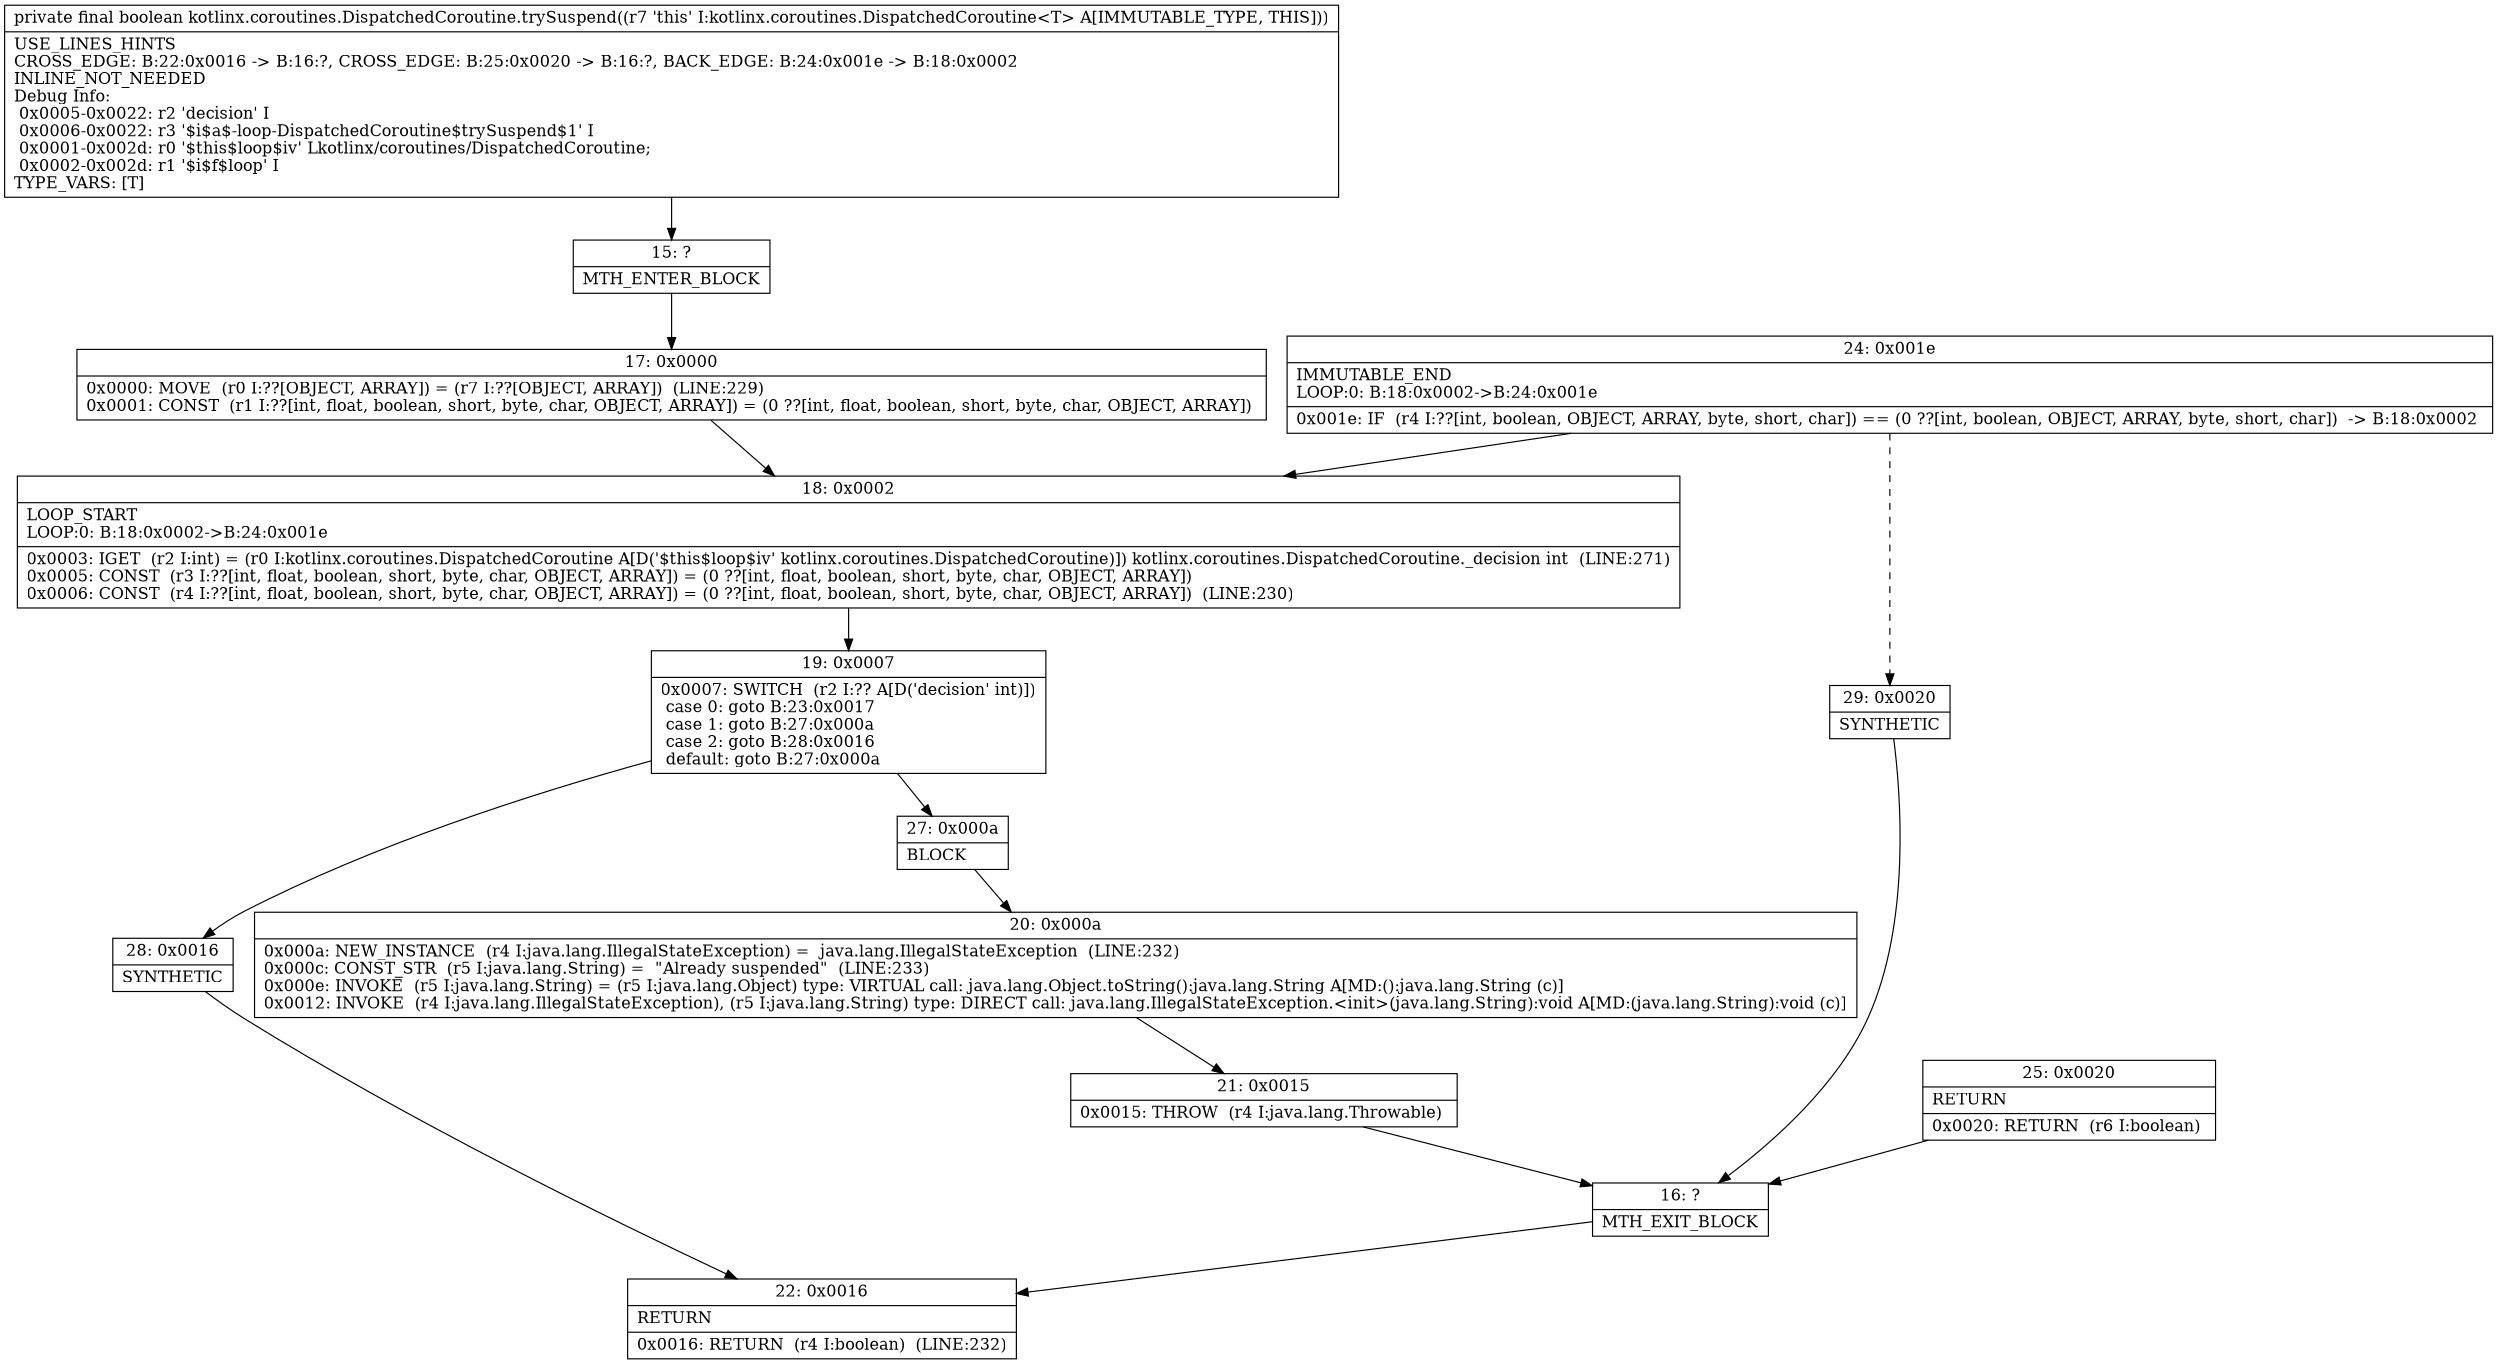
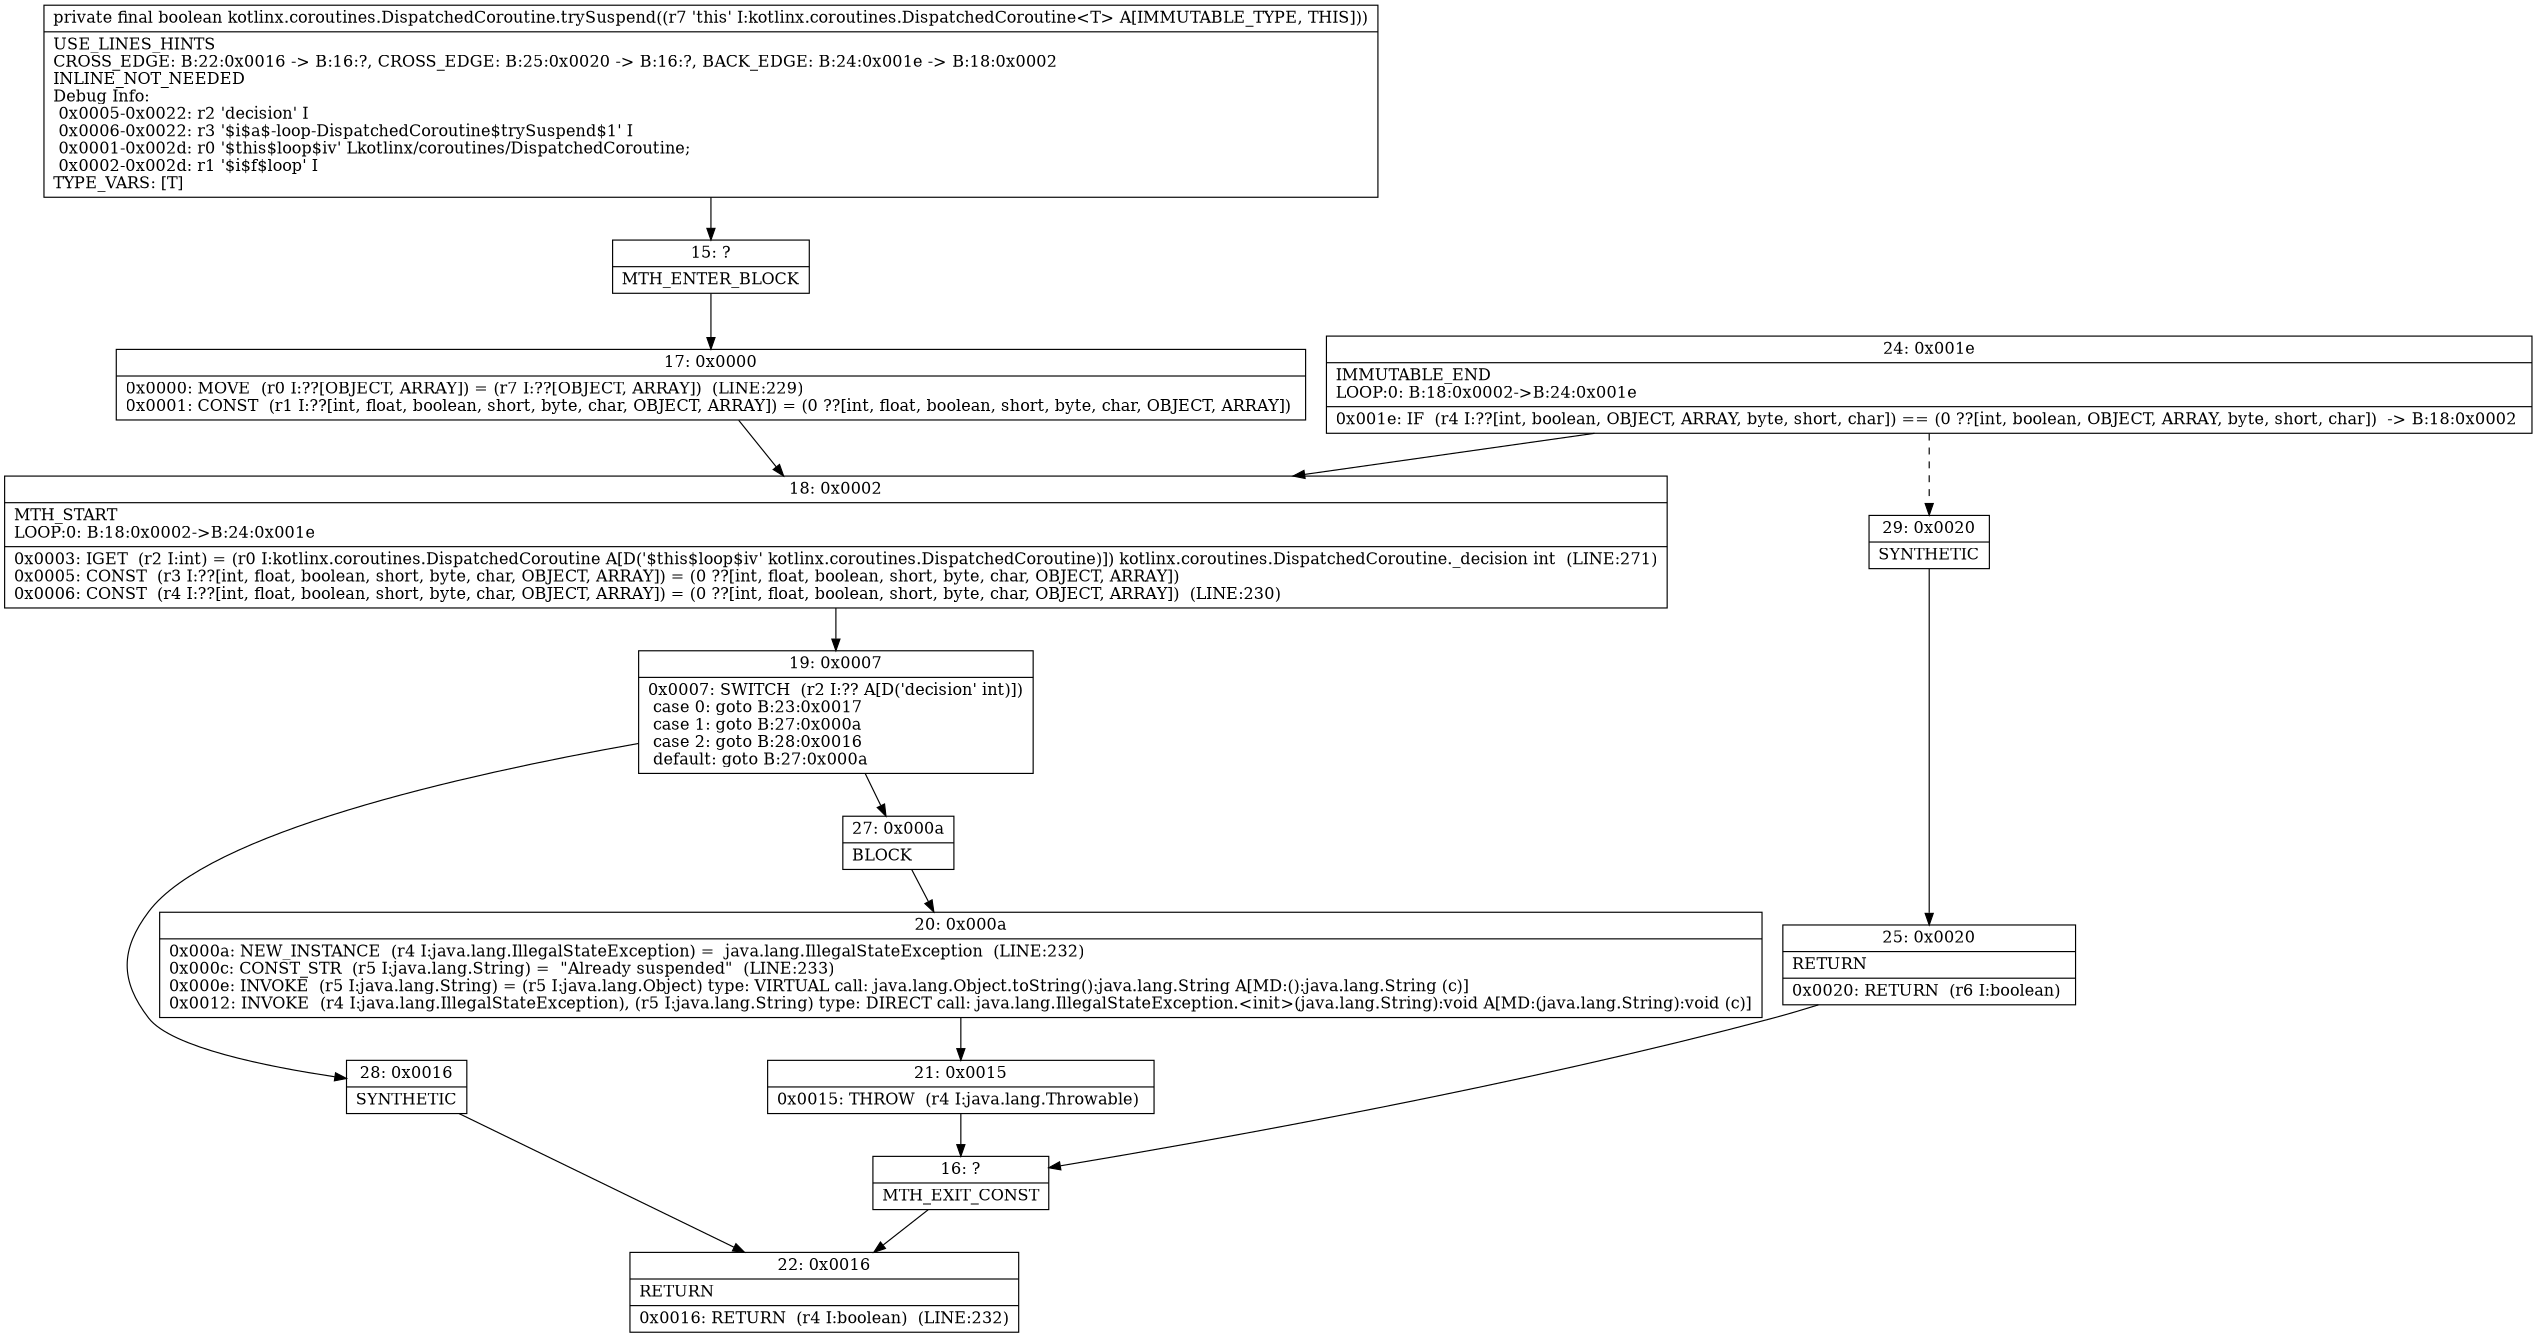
node "18: 0x0002": text "LOOP_START" -> "MTH_START"
edge "29: 0x0020" -> "16: ?": now "29: 0x0020" -> "25: 0x0020"
node "16: ?": text "MTH_EXIT_BLOCK" -> "MTH_EXIT_CONST"
